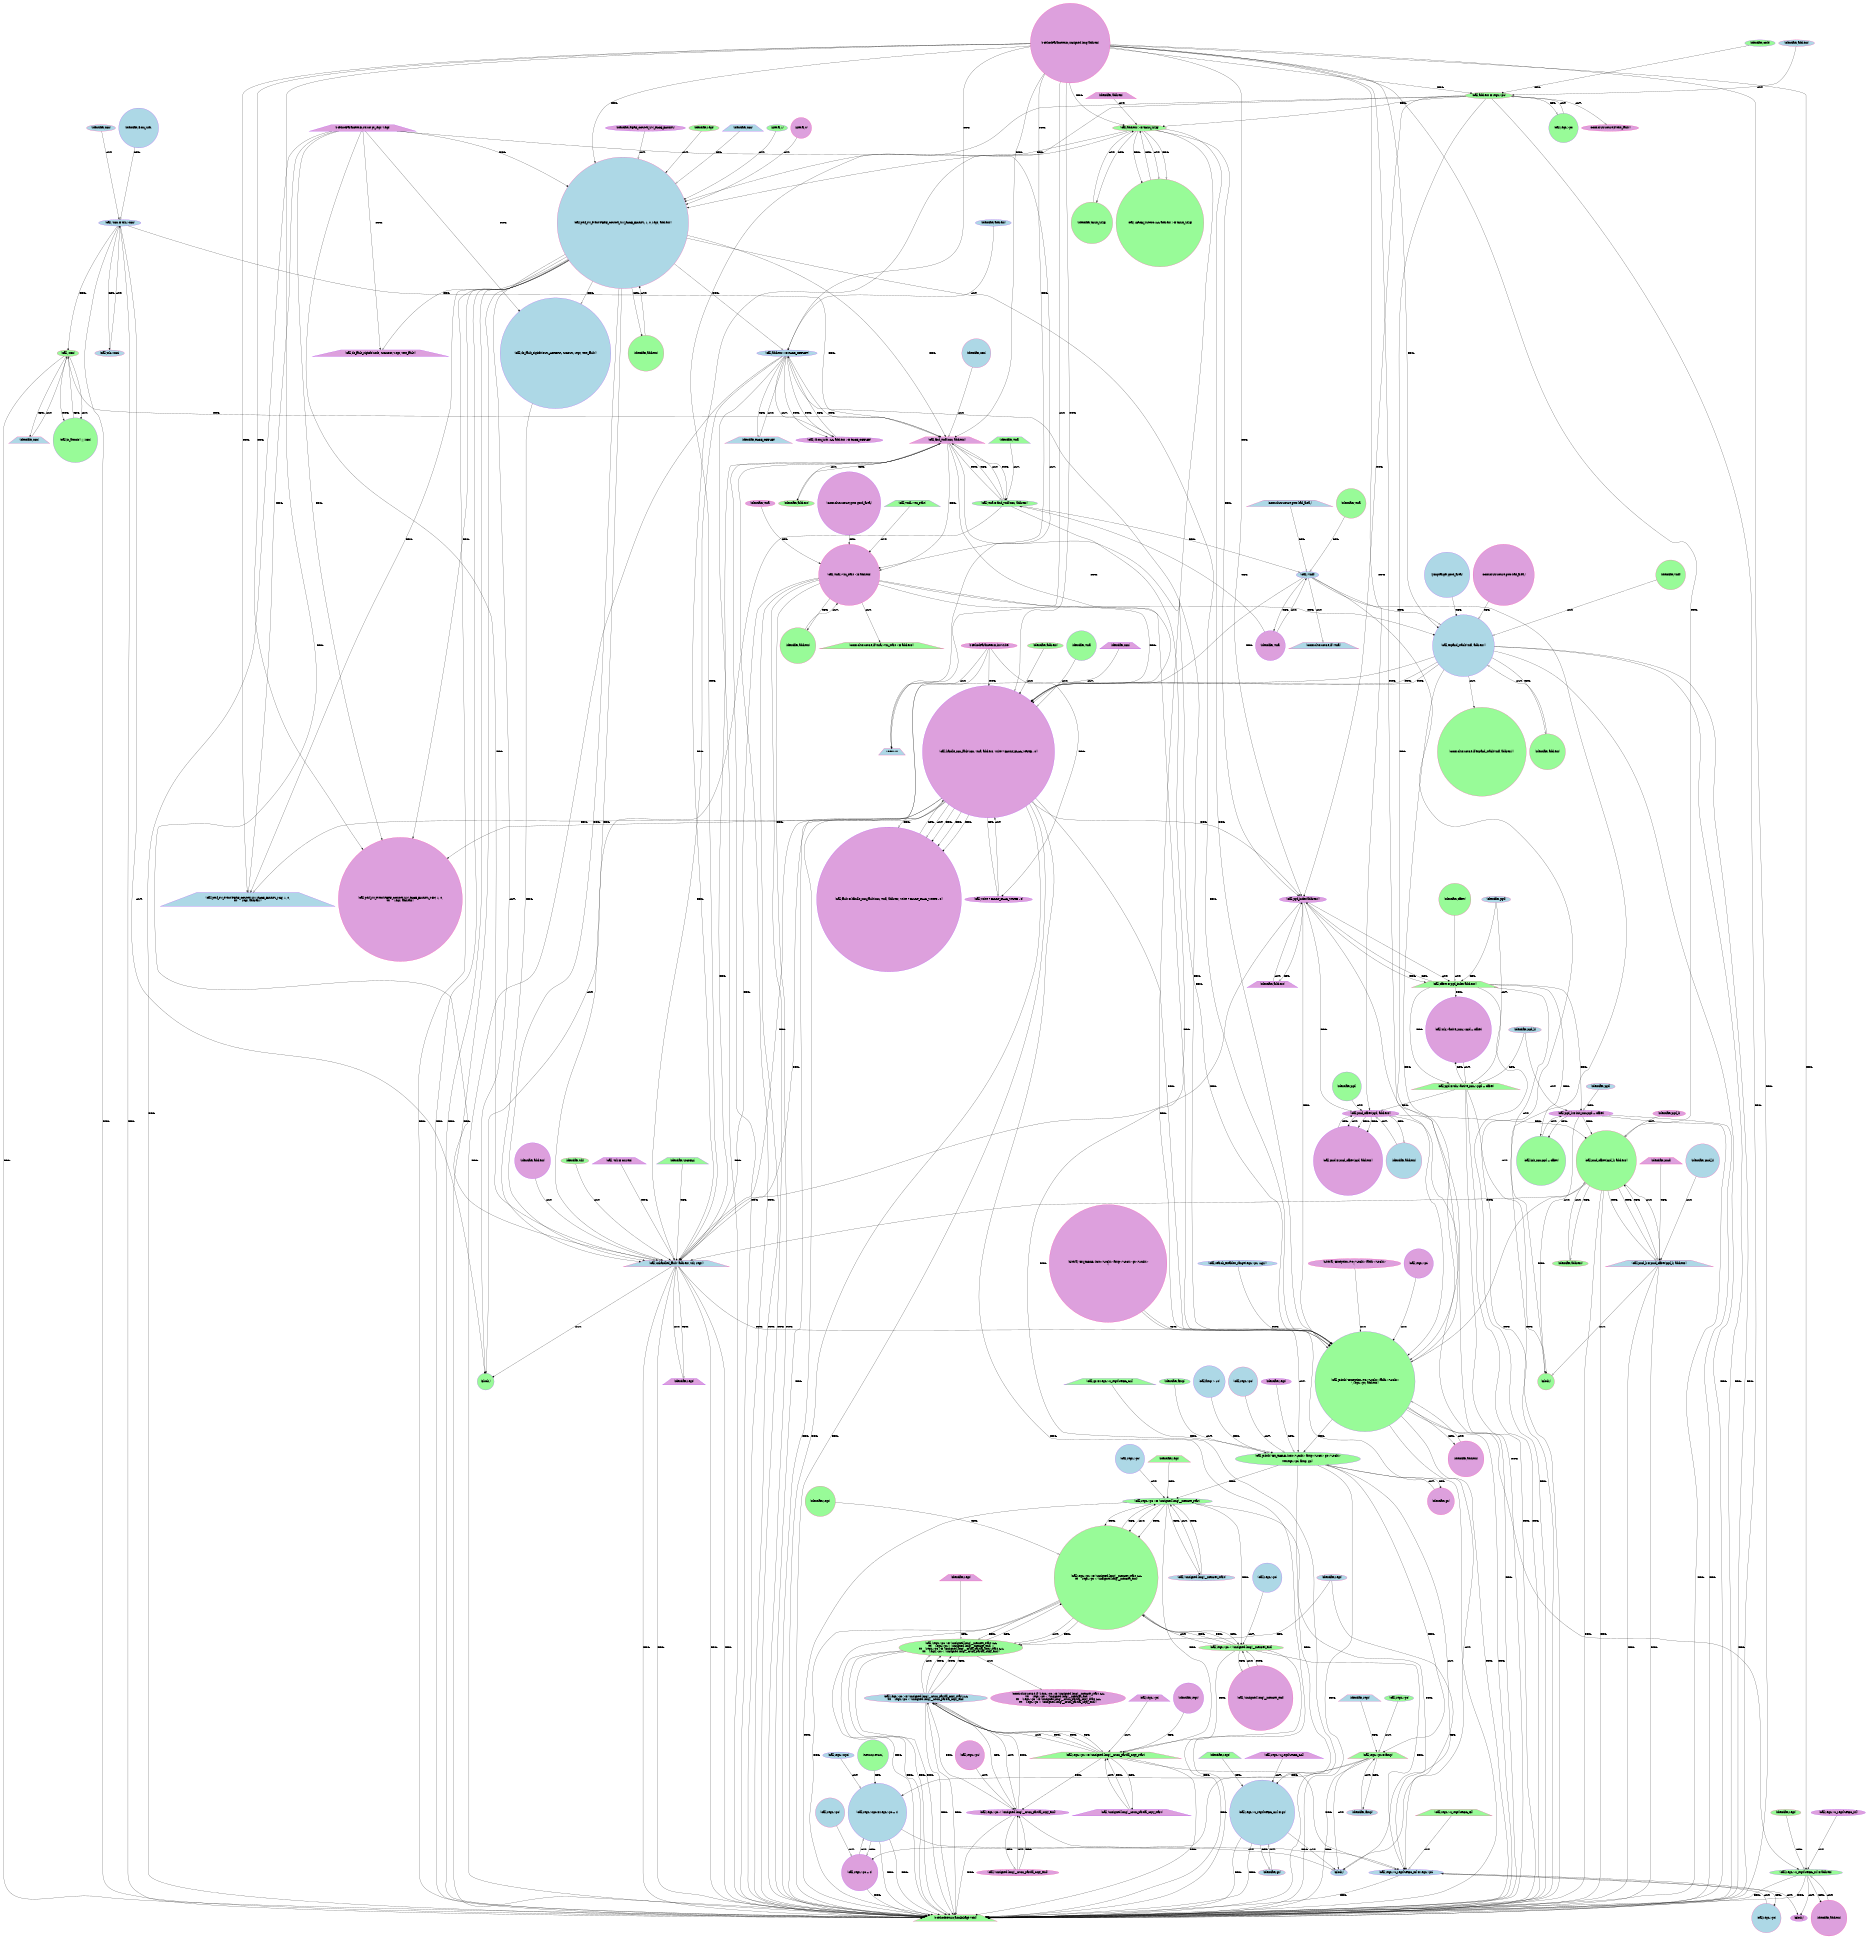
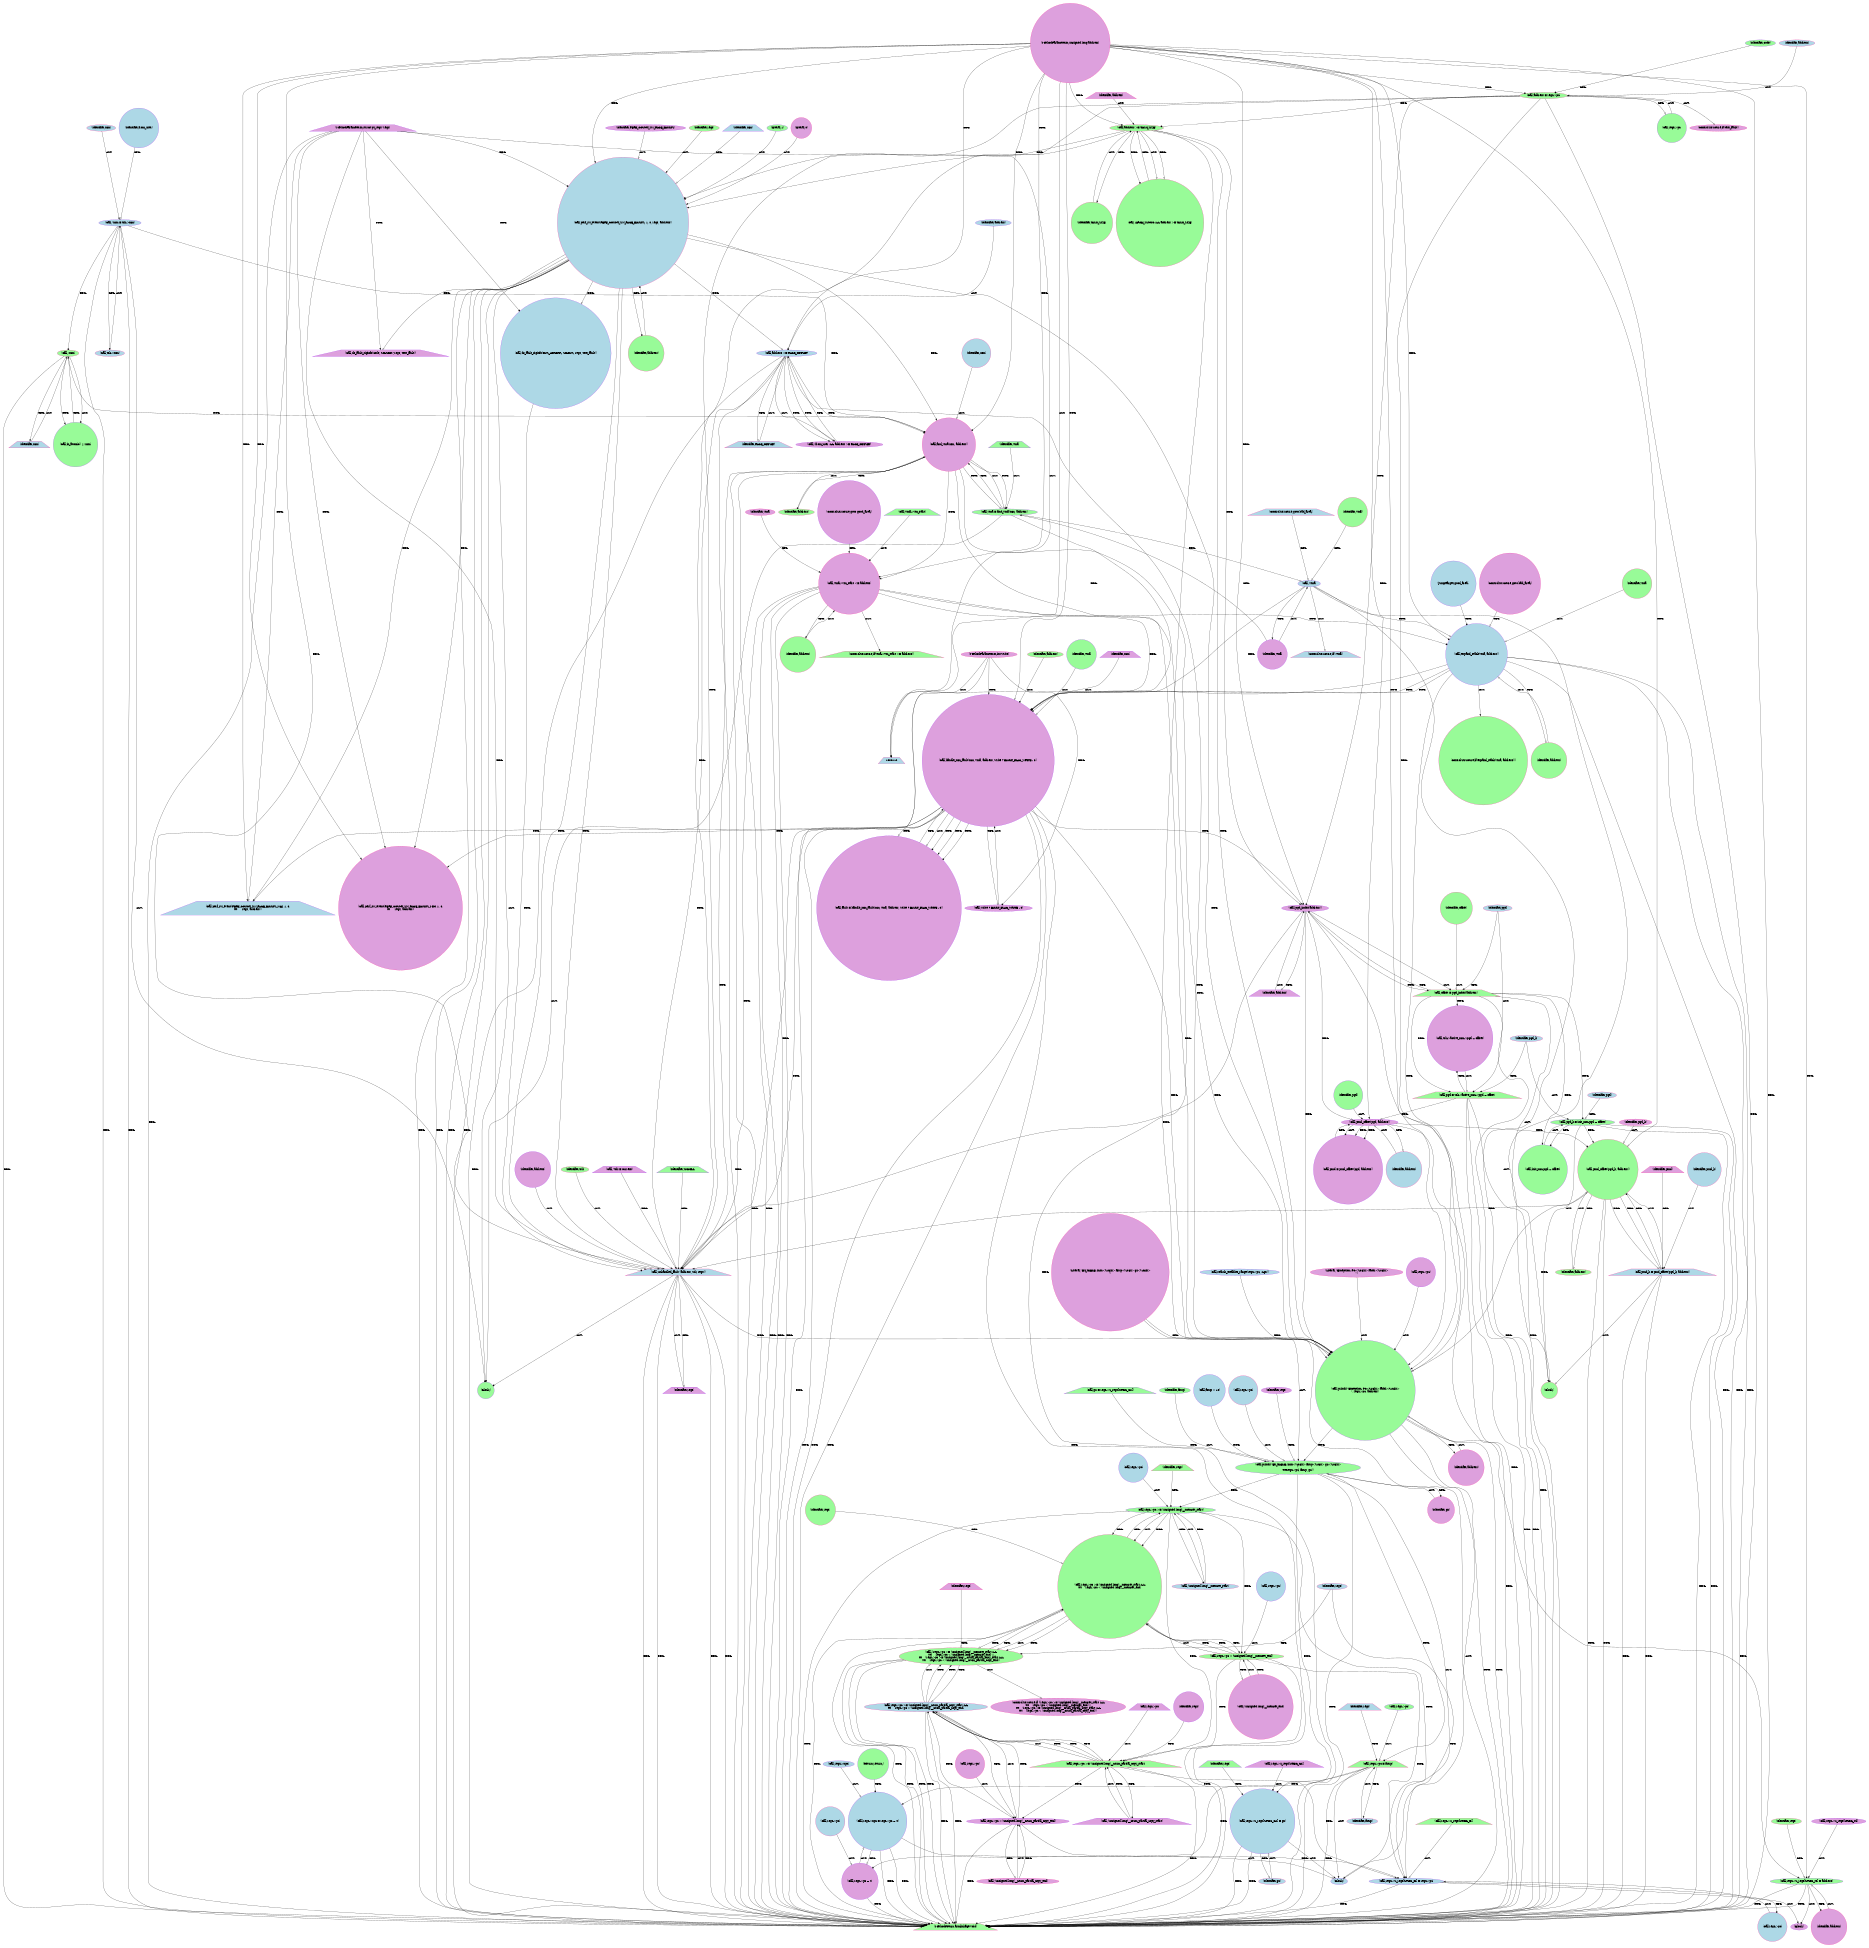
node "(Call,find_vma(mm, address))": shape trapezium -> circle
node "(Call,pgd_k = init_mm.pgd + offset)": fillcolor plum -> palegreen
